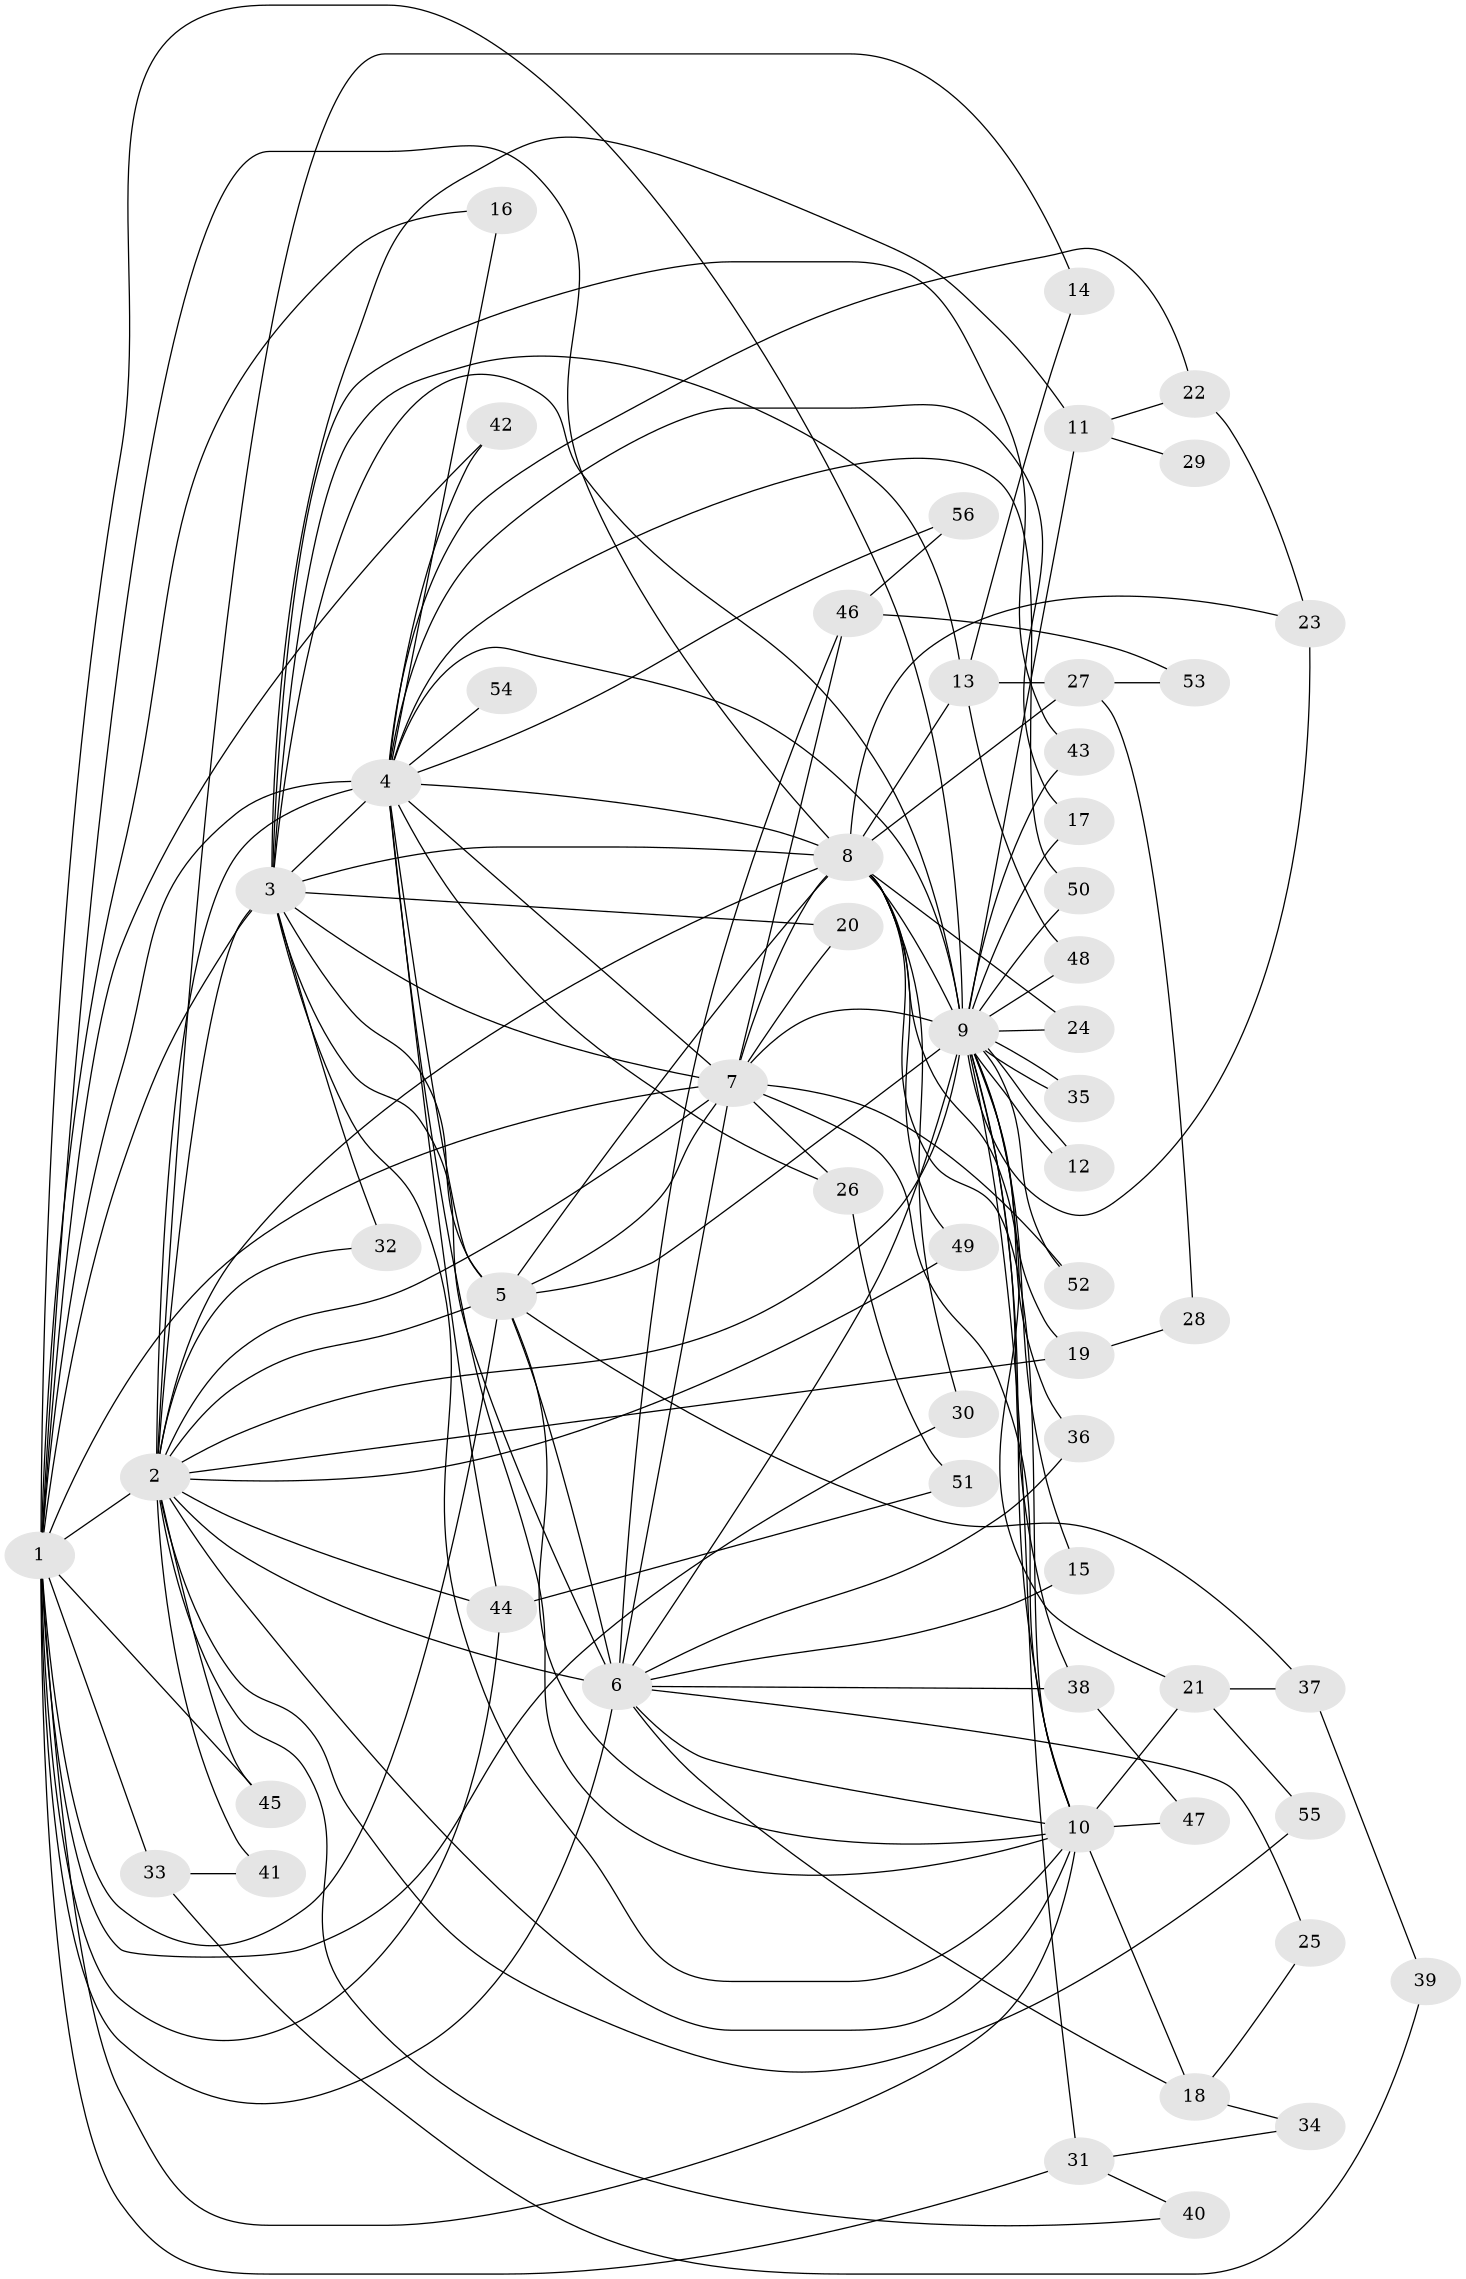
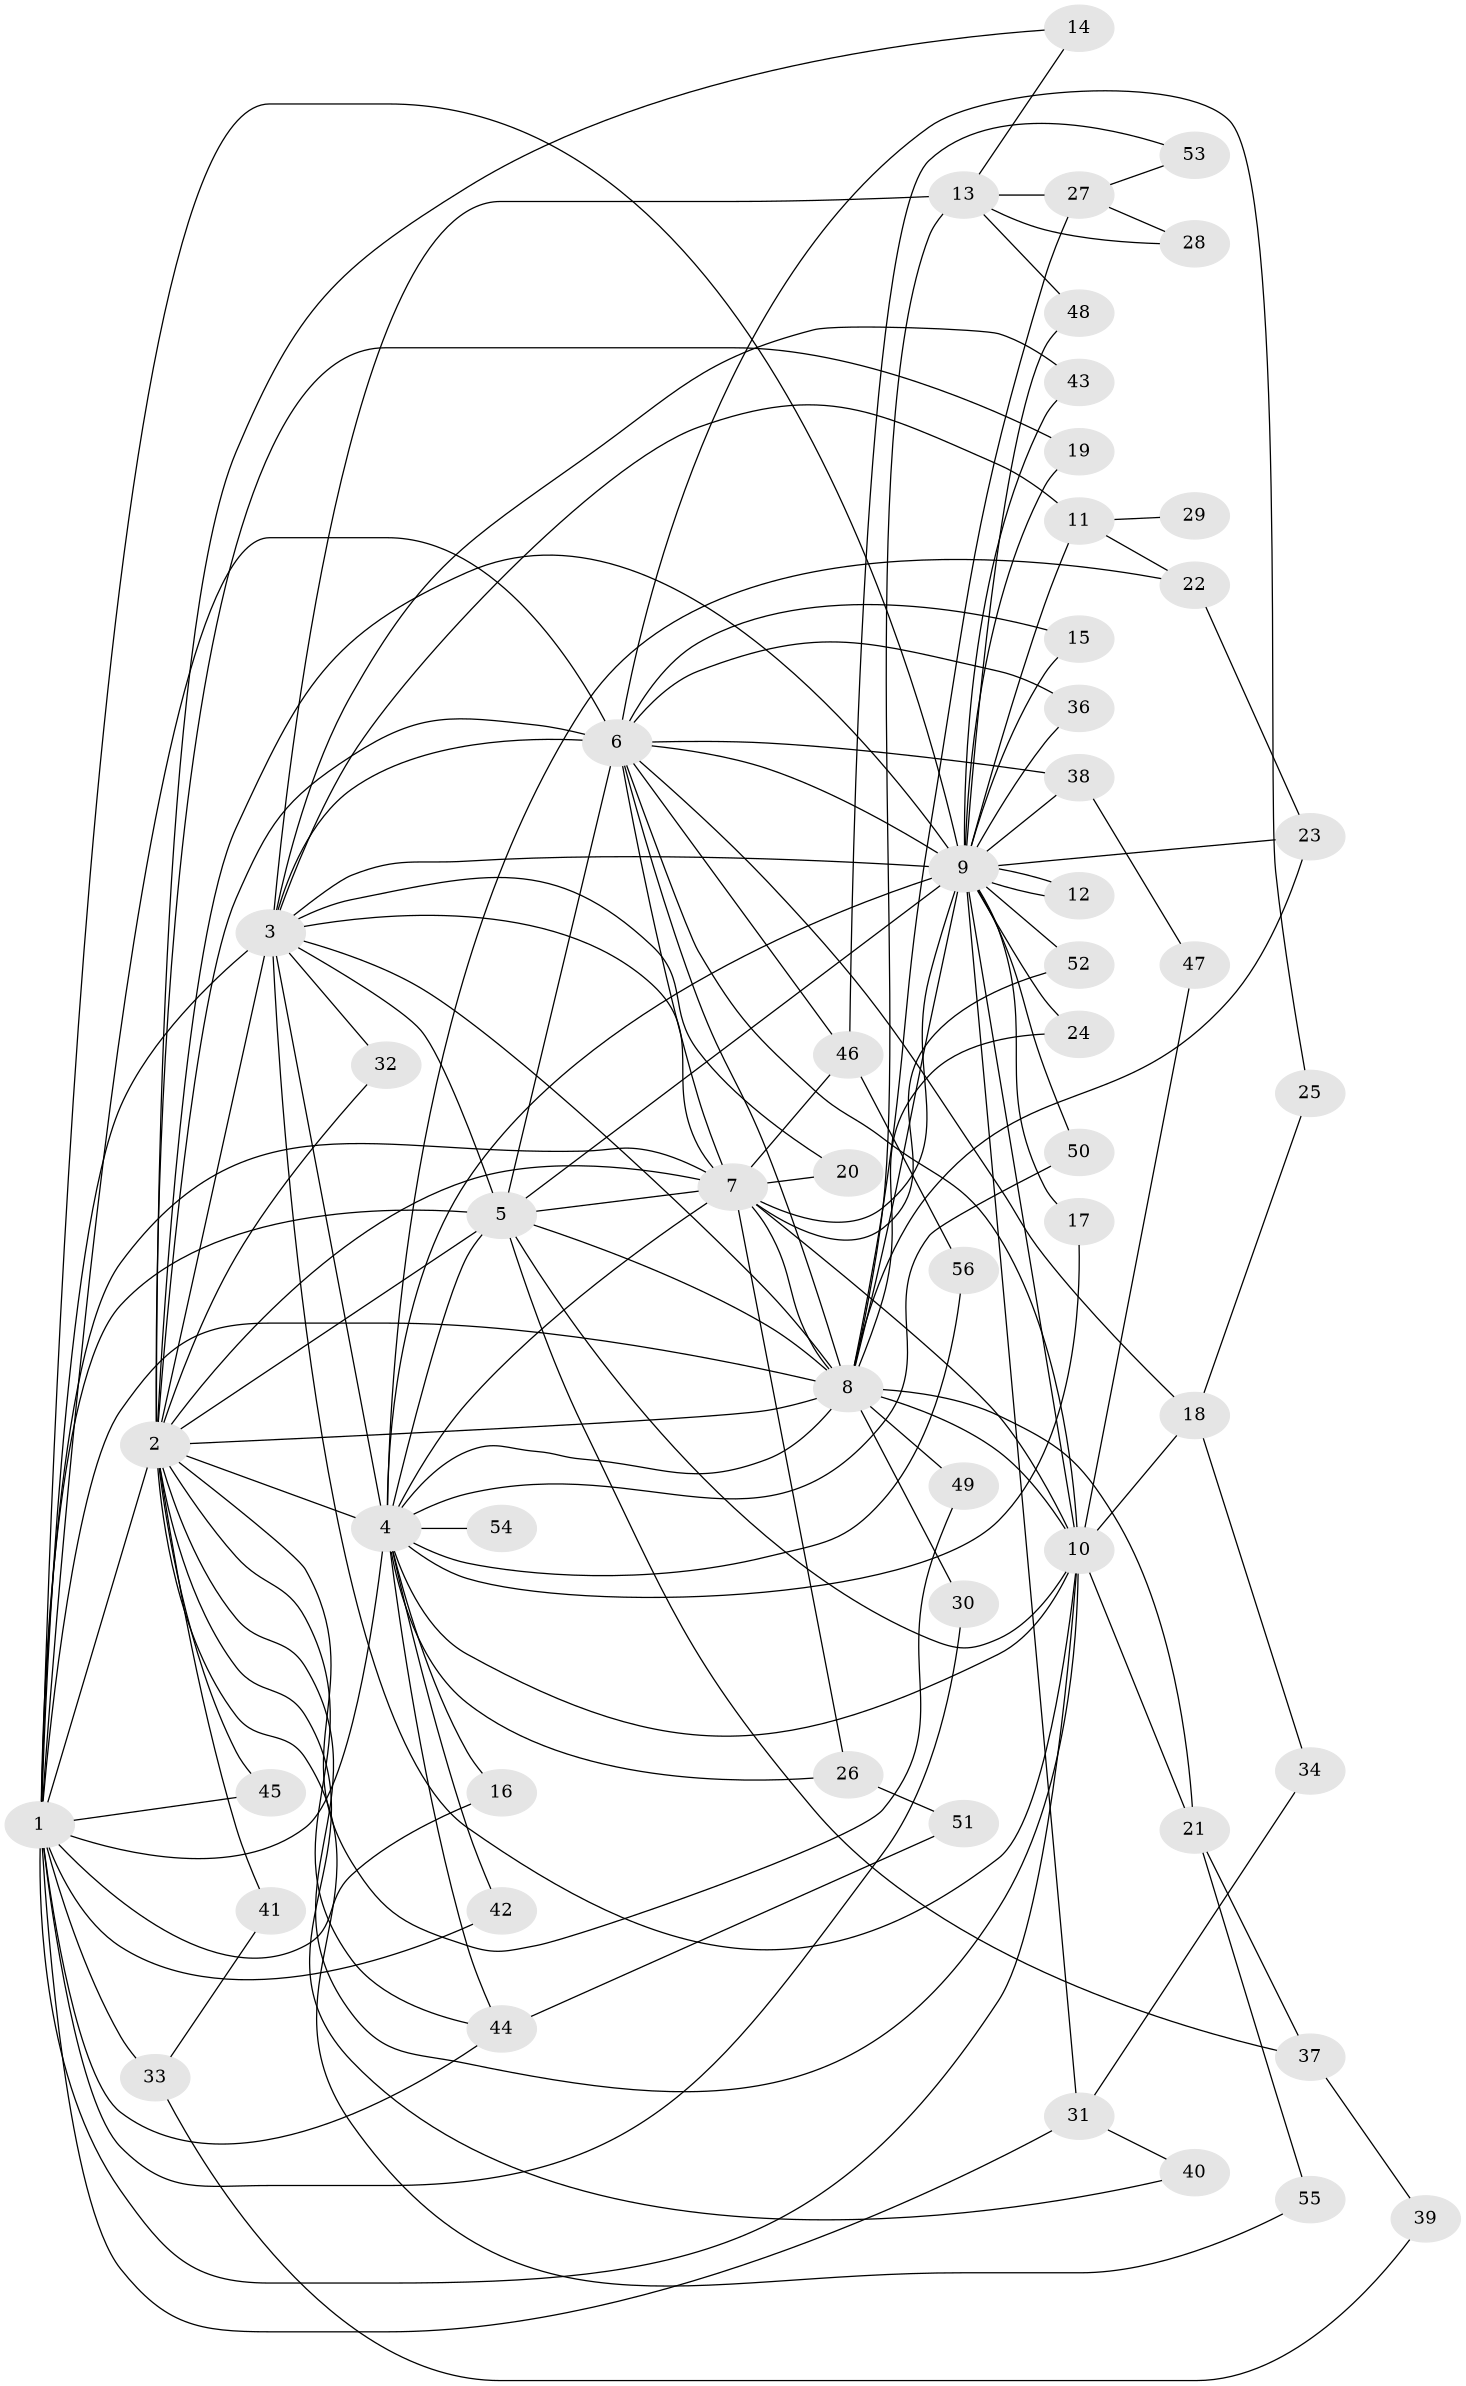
edge "6" -- "8": added
node "35": removed
edge "28" -- "19": now "28" -- "13"
